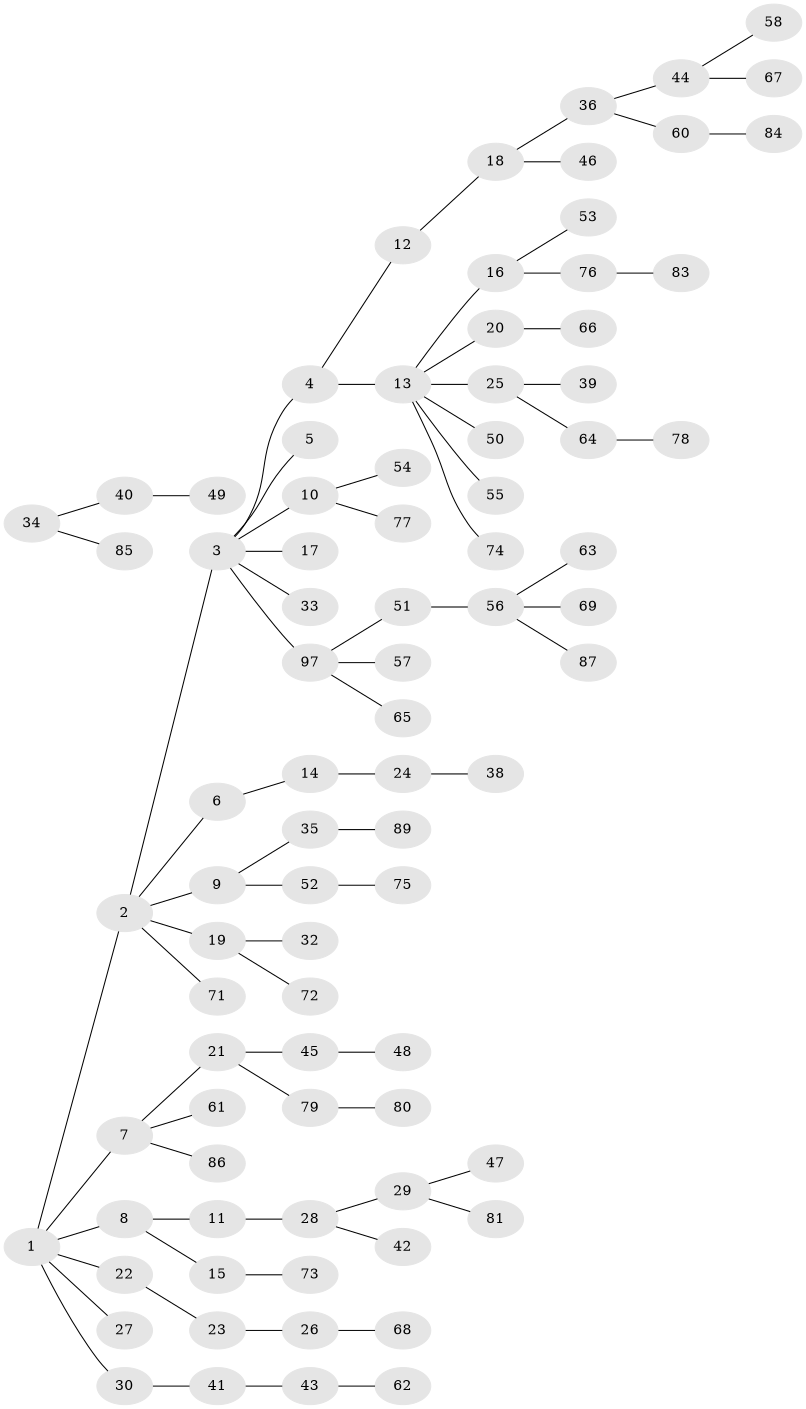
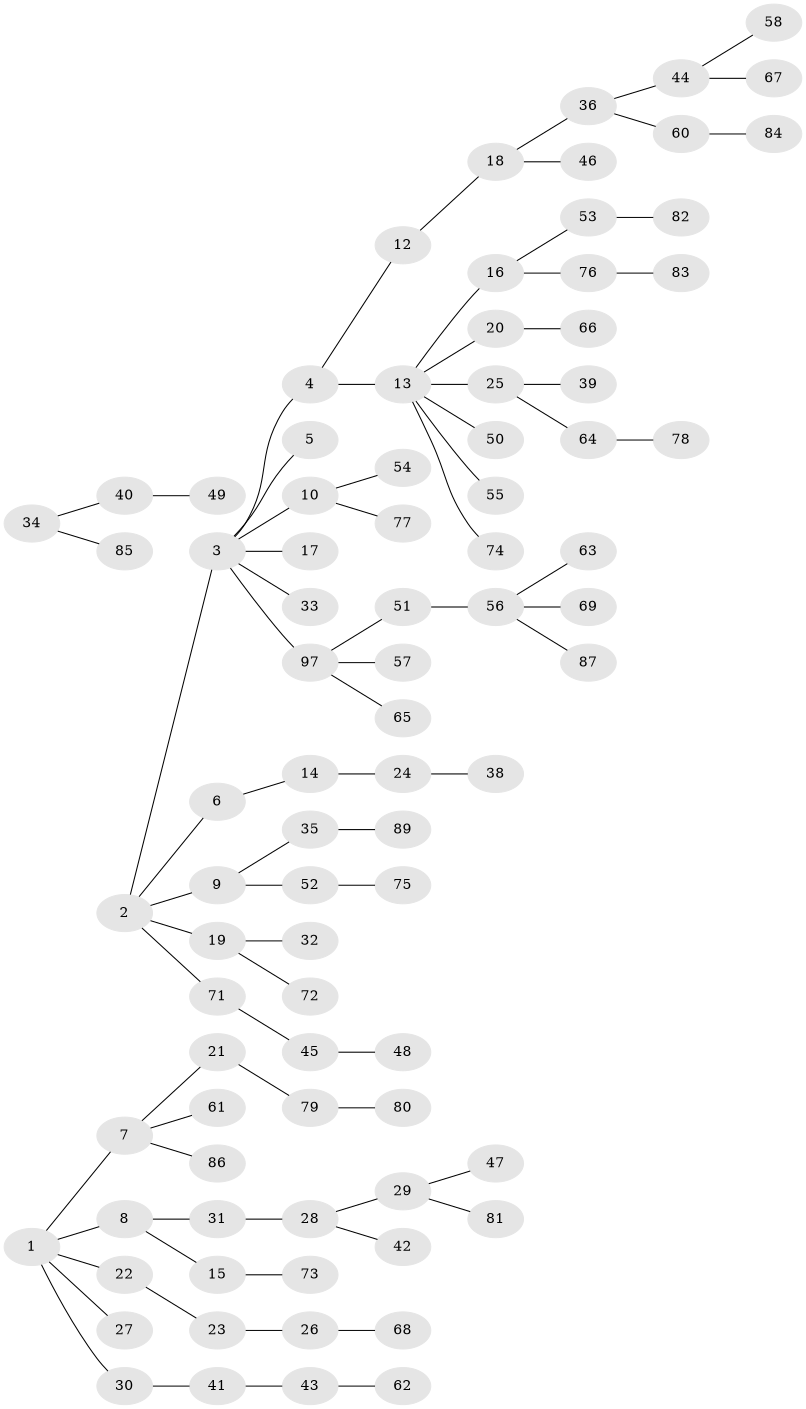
node "82": added
edge "21" -- "45": now "71" -- "45"
edge "2" -- "1": removed
node "11": label "11" -> "31"
